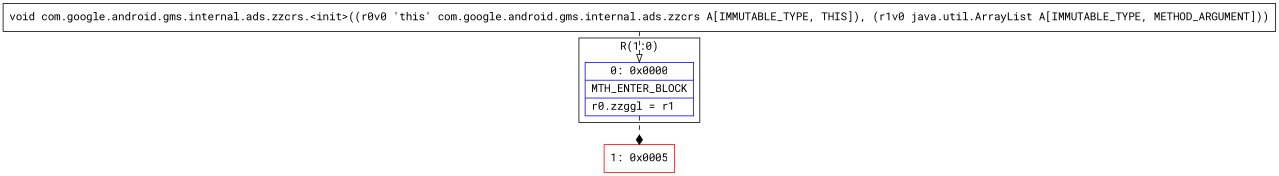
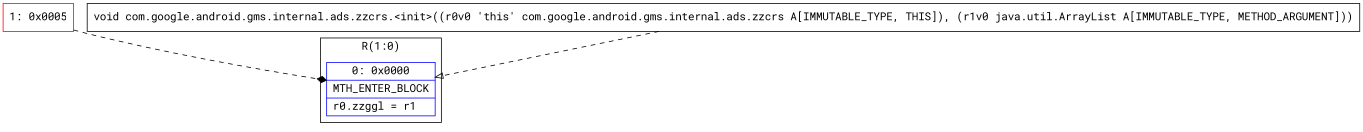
edge "0: 0x0000" -> "1: 0x0005": reversed
